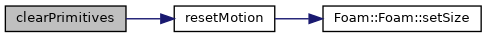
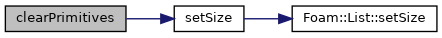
node "resetMotion": label "resetMotion" -> "setSize"
node "Foam::Foam::setSize": label "Foam::Foam::setSize" -> "Foam::List::setSize"
